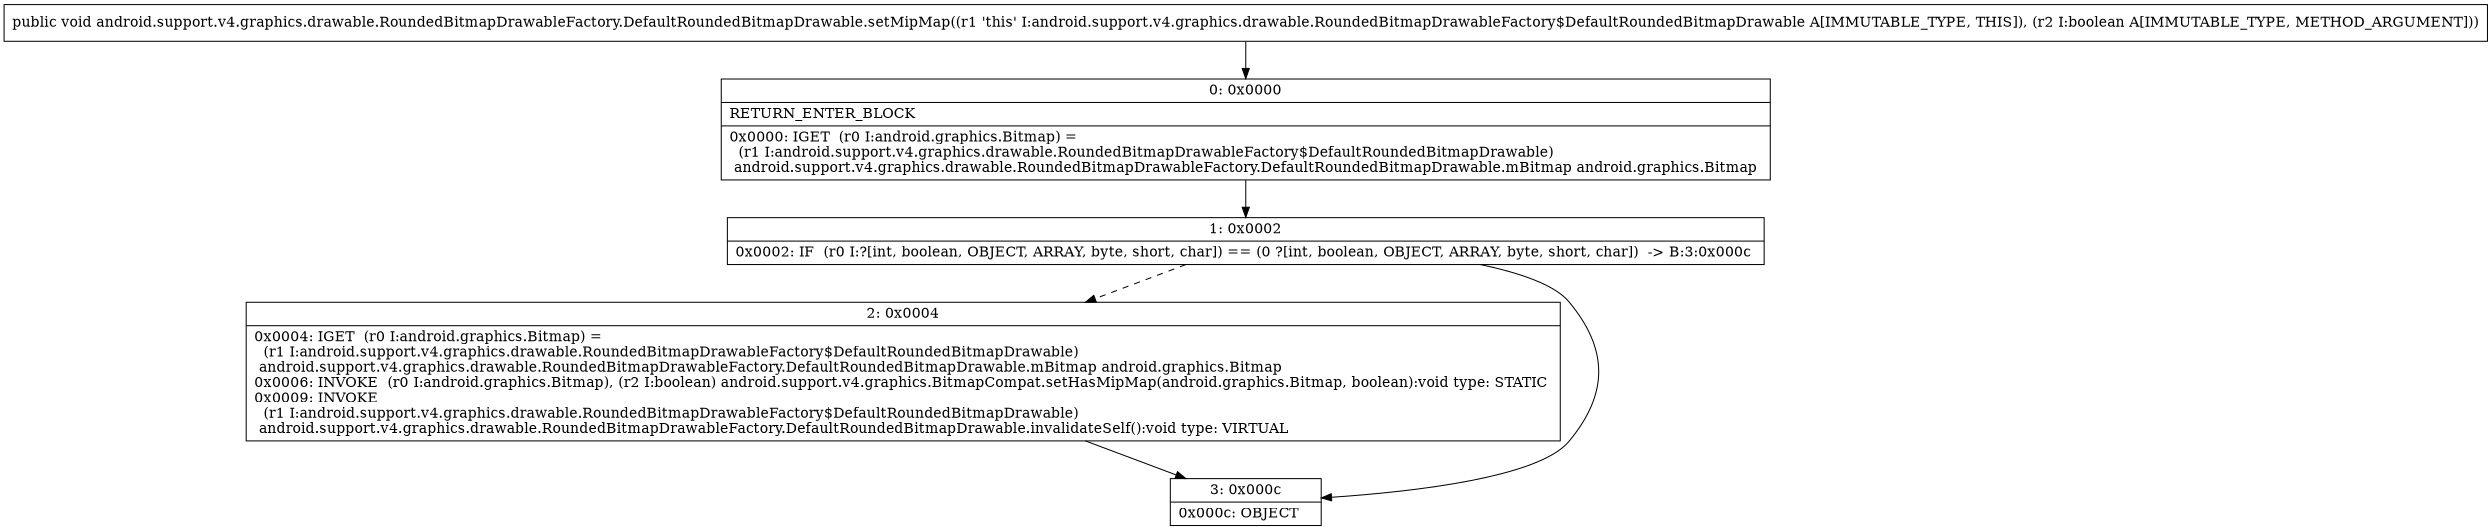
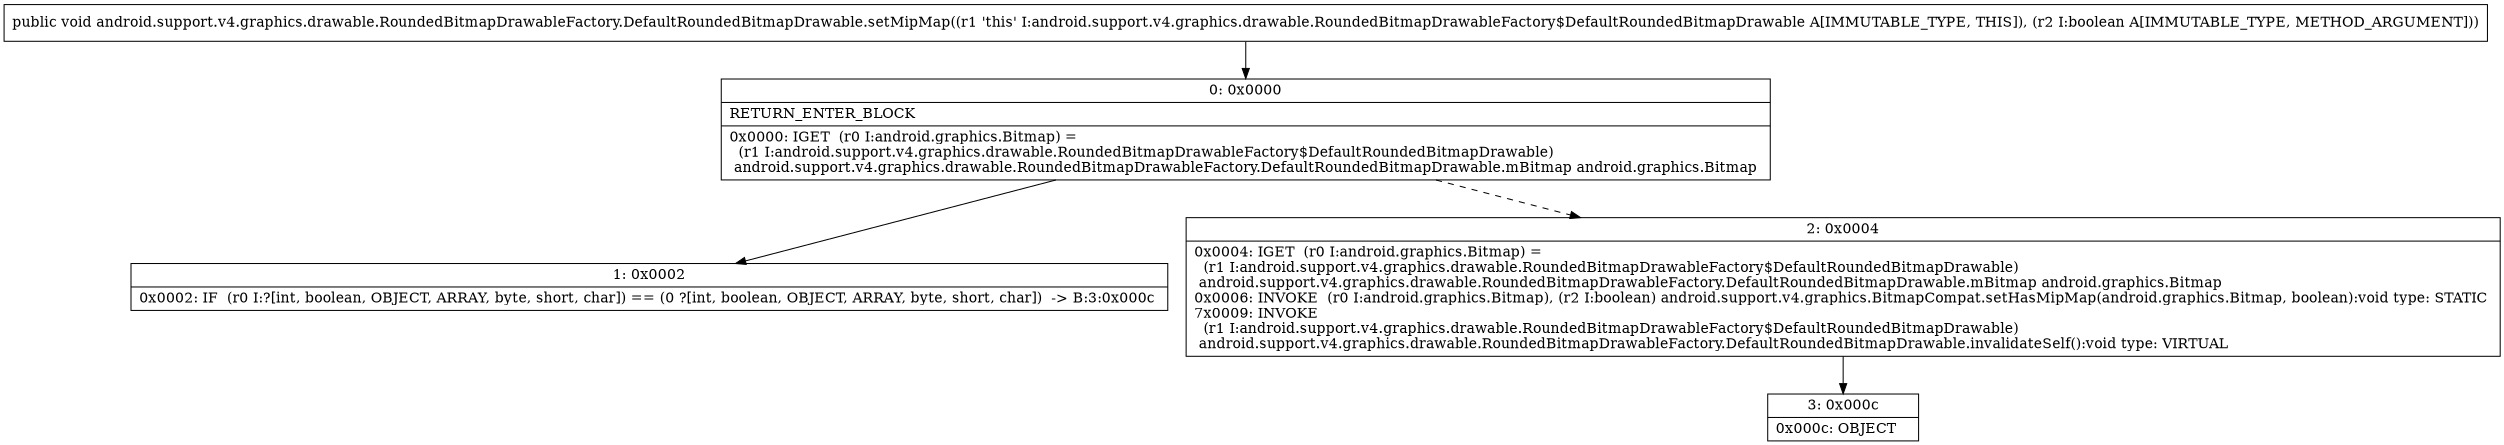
edge "1: 0x0002" -> "2: 0x0004": now "0: 0x0000" -> "2: 0x0004"
node "2: 0x0004": text "0x0009: INVOKE" -> "7x0009: INVOKE"
edge "1: 0x0002" -> "3: 0x000c": removed
